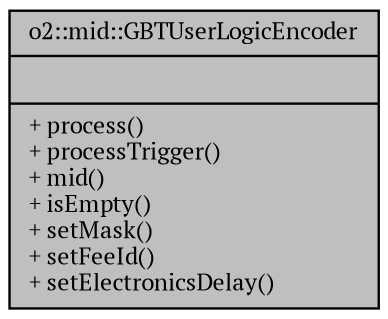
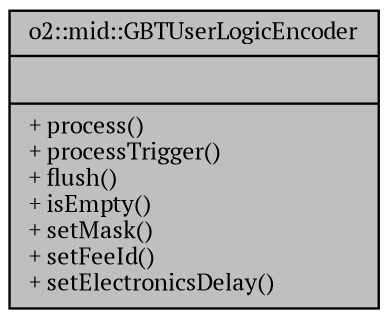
node "o2::mid::GBTUserLogicEncoder": text "+ mid()" -> "+ flush()"
